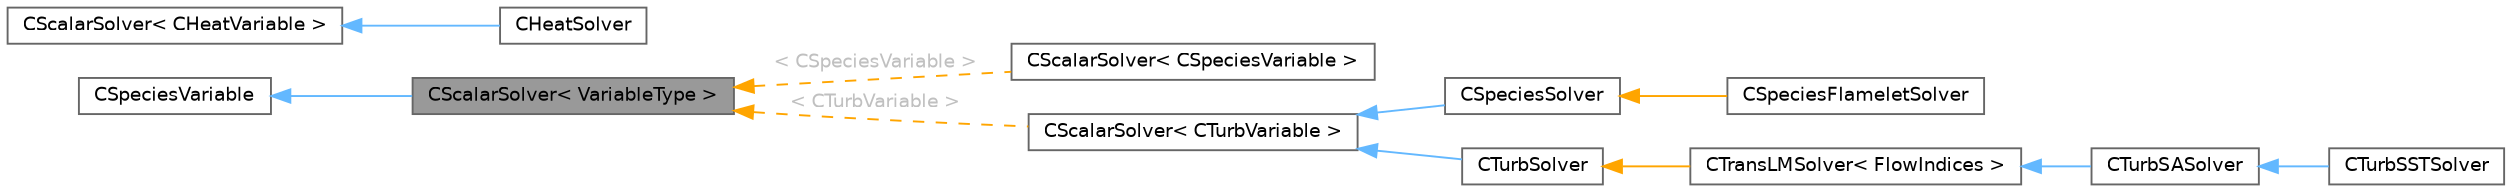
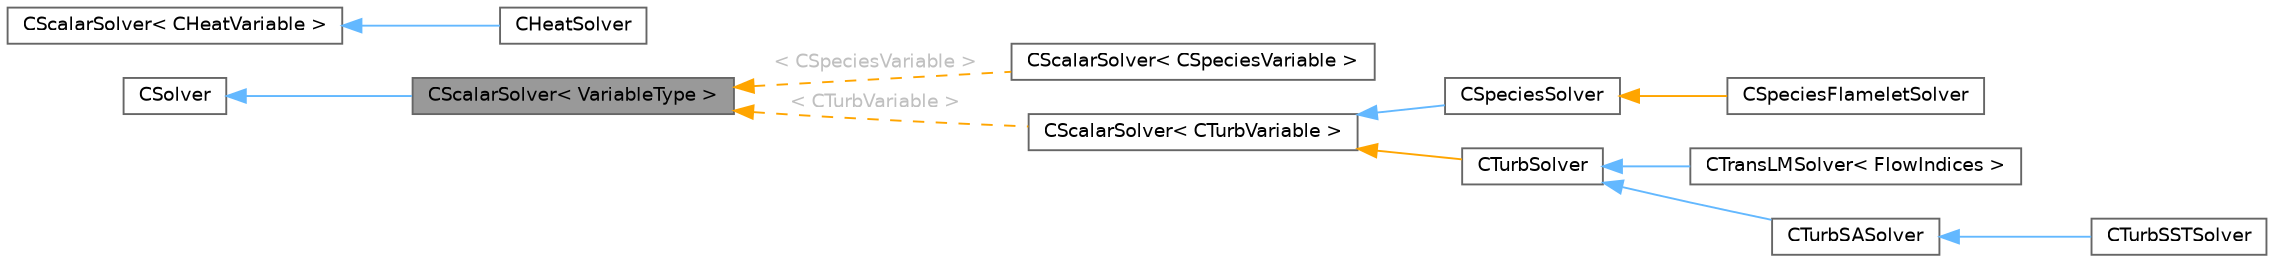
node "CSpeciesVariable": label "CSpeciesVariable" -> "CSolver"
edge "CTurbSolver" -> "CScalarSolver< CTurbVariable >": color steelblue1 -> orange
edge "CTransLMSolver< FlowIndices >" -> "CTurbSolver": color orange -> steelblue1
edge "CTurbSASolver" -> "CTransLMSolver< FlowIndices >": now "CTurbSASolver" -> "CTurbSolver"
